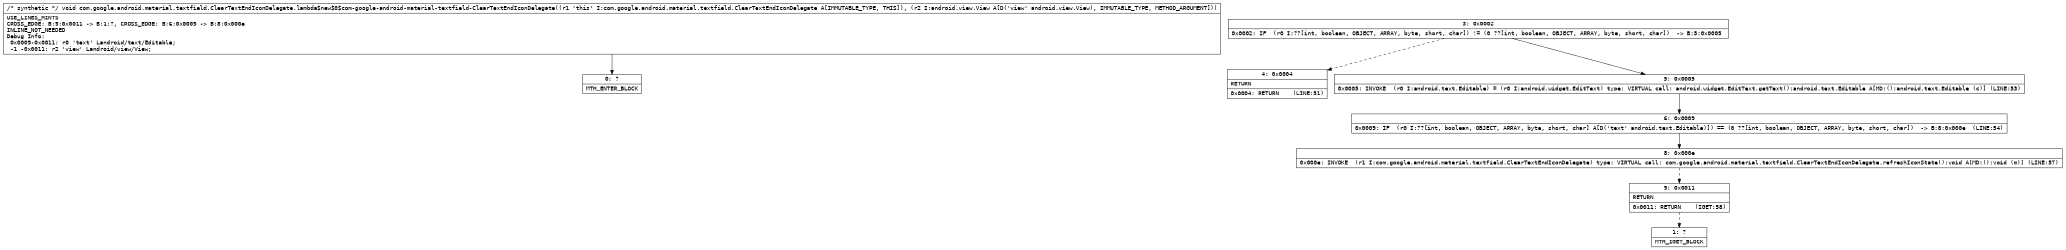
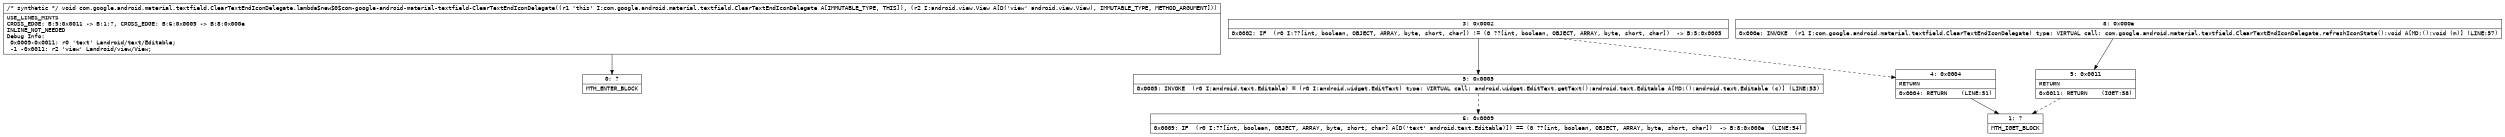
edge "5: 0x0005" -> "6: 0x0009": style solid -> dashed
edge "4: 0x0004" -> "1: ?": added
edge "6: 0x0009" -> "8: 0x000e": removed
edge "8: 0x000e" -> "9: 0x0011": style dashed -> solid
